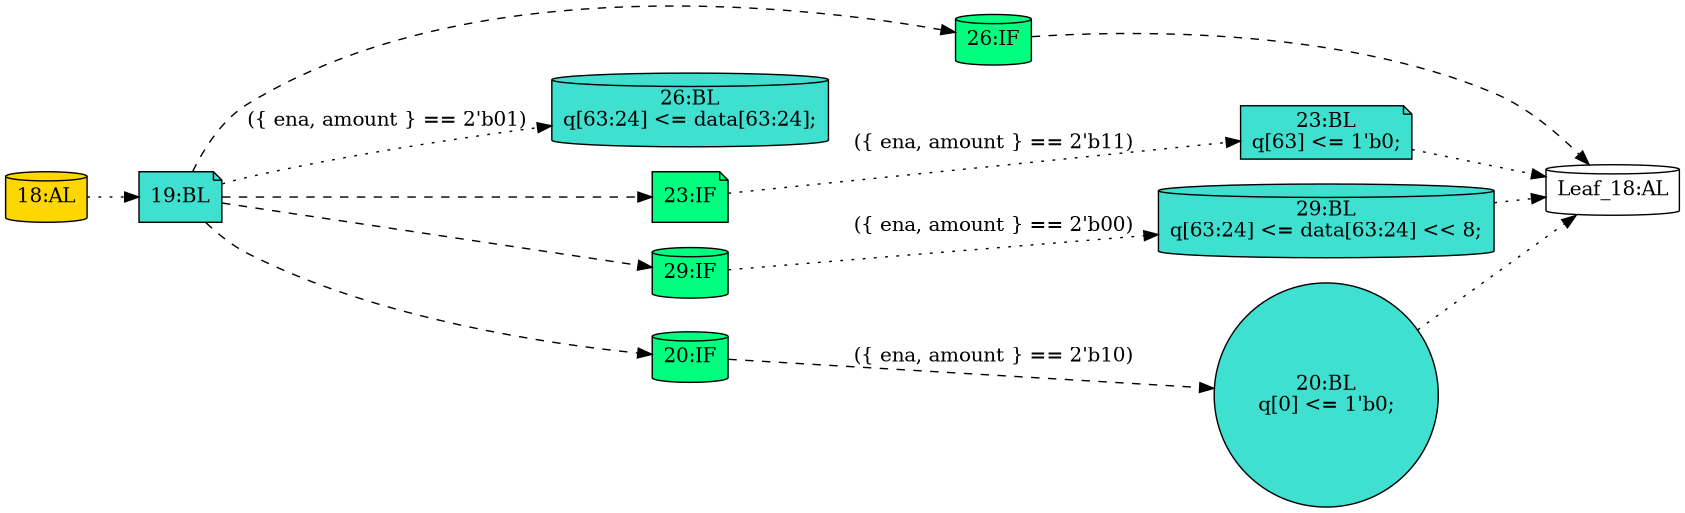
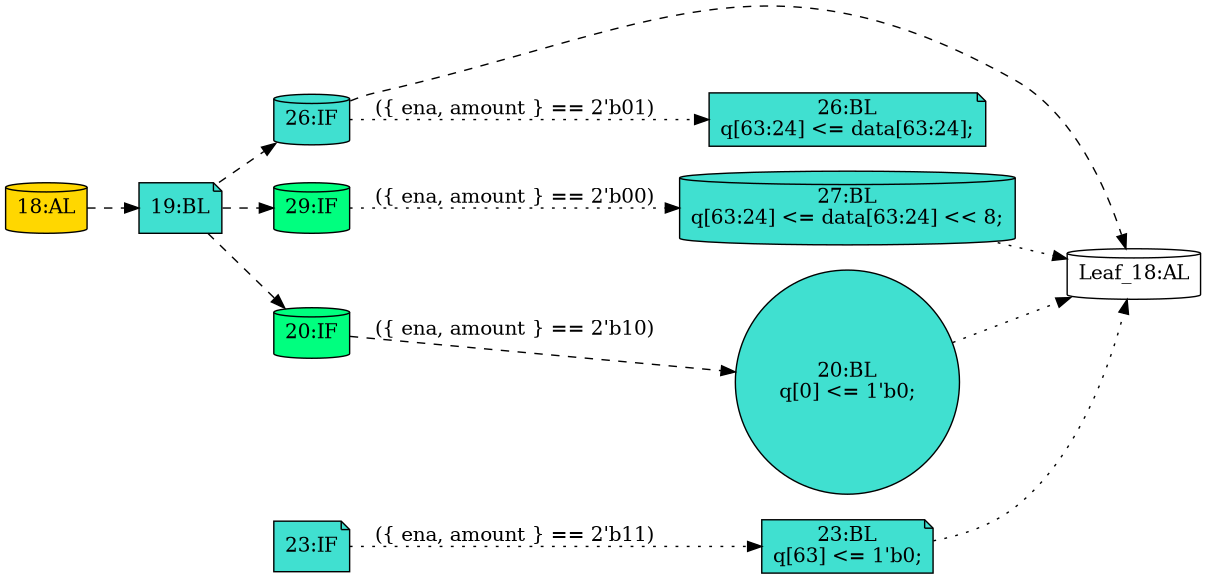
node "26:IF": fillcolor springgreen -> turquoise
node "26:BL q[63:24] <= data[63:24];": shape cylinder -> note
edge "19:BL" -> "26:BL q[63:24] <= data[63:24];": now "26:IF" -> "26:BL q[63:24] <= data[63:24];"
edge "18:AL" -> "19:BL": style dotted -> dashed
edge "19:BL" -> "23:IF": removed
node "23:IF": fillcolor springgreen -> turquoise
node "29:BL q[63:24] <= data[63:24] << 8;": label "29:BL q[63:24] <= data[63:24] << 8;" -> "27:BL q[63:24] <= data[63:24] << 8;"
